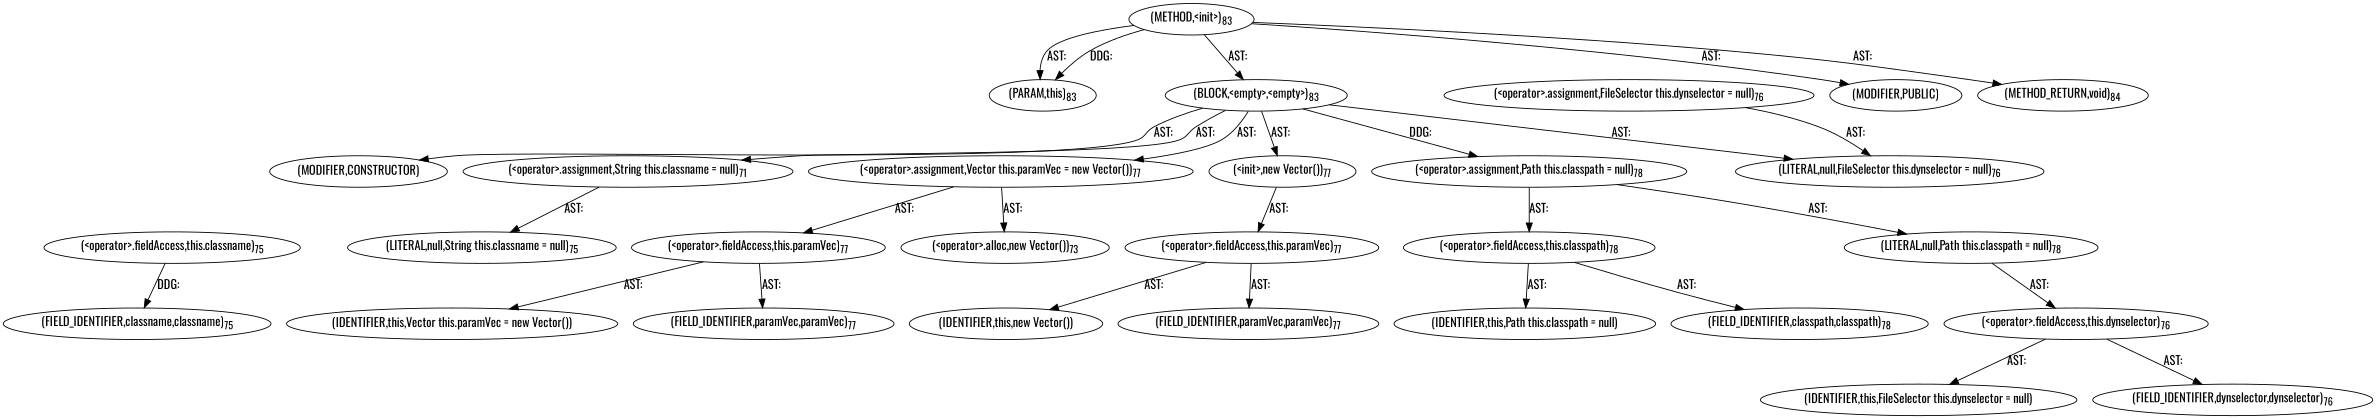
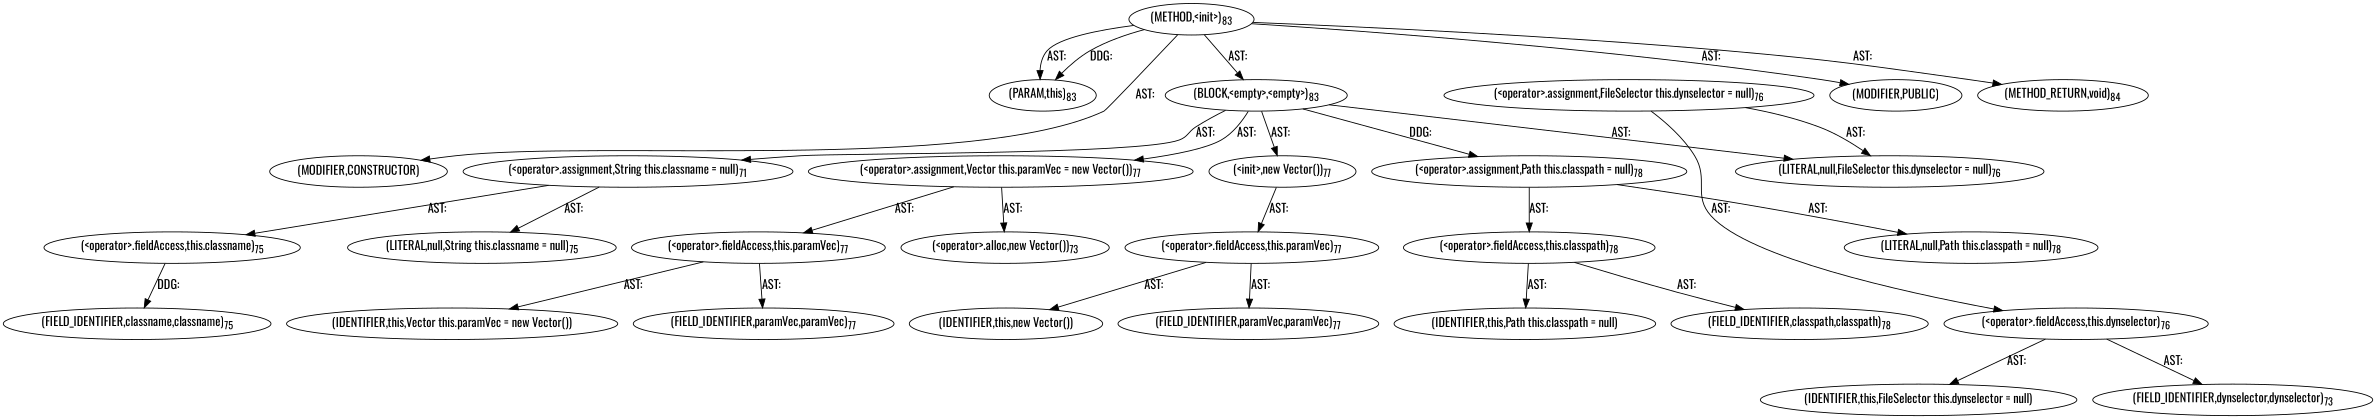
edge "(BLOCK,<empty>,<empty>)" -> "(MODIFIER,CONSTRUCTOR)": now "(METHOD,<init>)" -> "(MODIFIER,CONSTRUCTOR)"
edge "(<operator>.assignment,String this.classname = null)" -> "(<operator>.fieldAccess,this.classname)": added, label "AST:"
edge "(LITERAL,null,Path this.classpath = null)" -> "(<operator>.fieldAccess,this.dynselector)": now "(<operator>.assignment,FileSelector this.dynselector = null)" -> "(<operator>.fieldAccess,this.dynselector)"
node "(FIELD_IDENTIFIER,dynselector,dynselector)": text "76" -> "73"
